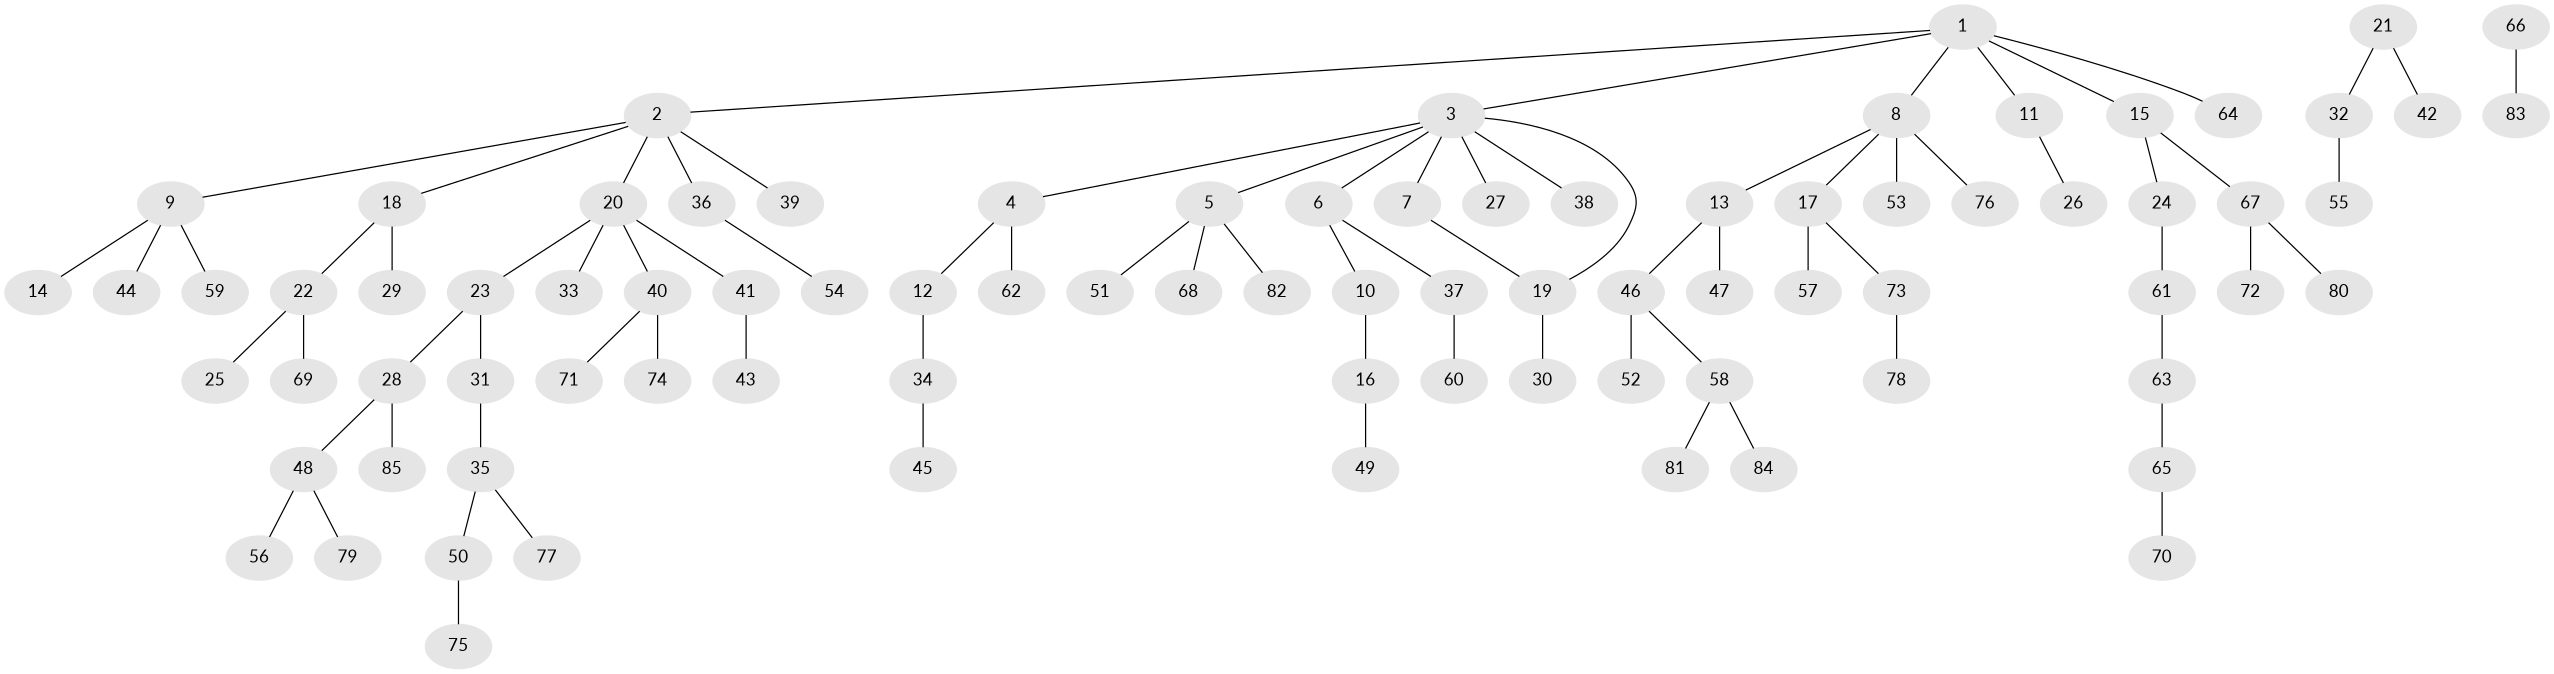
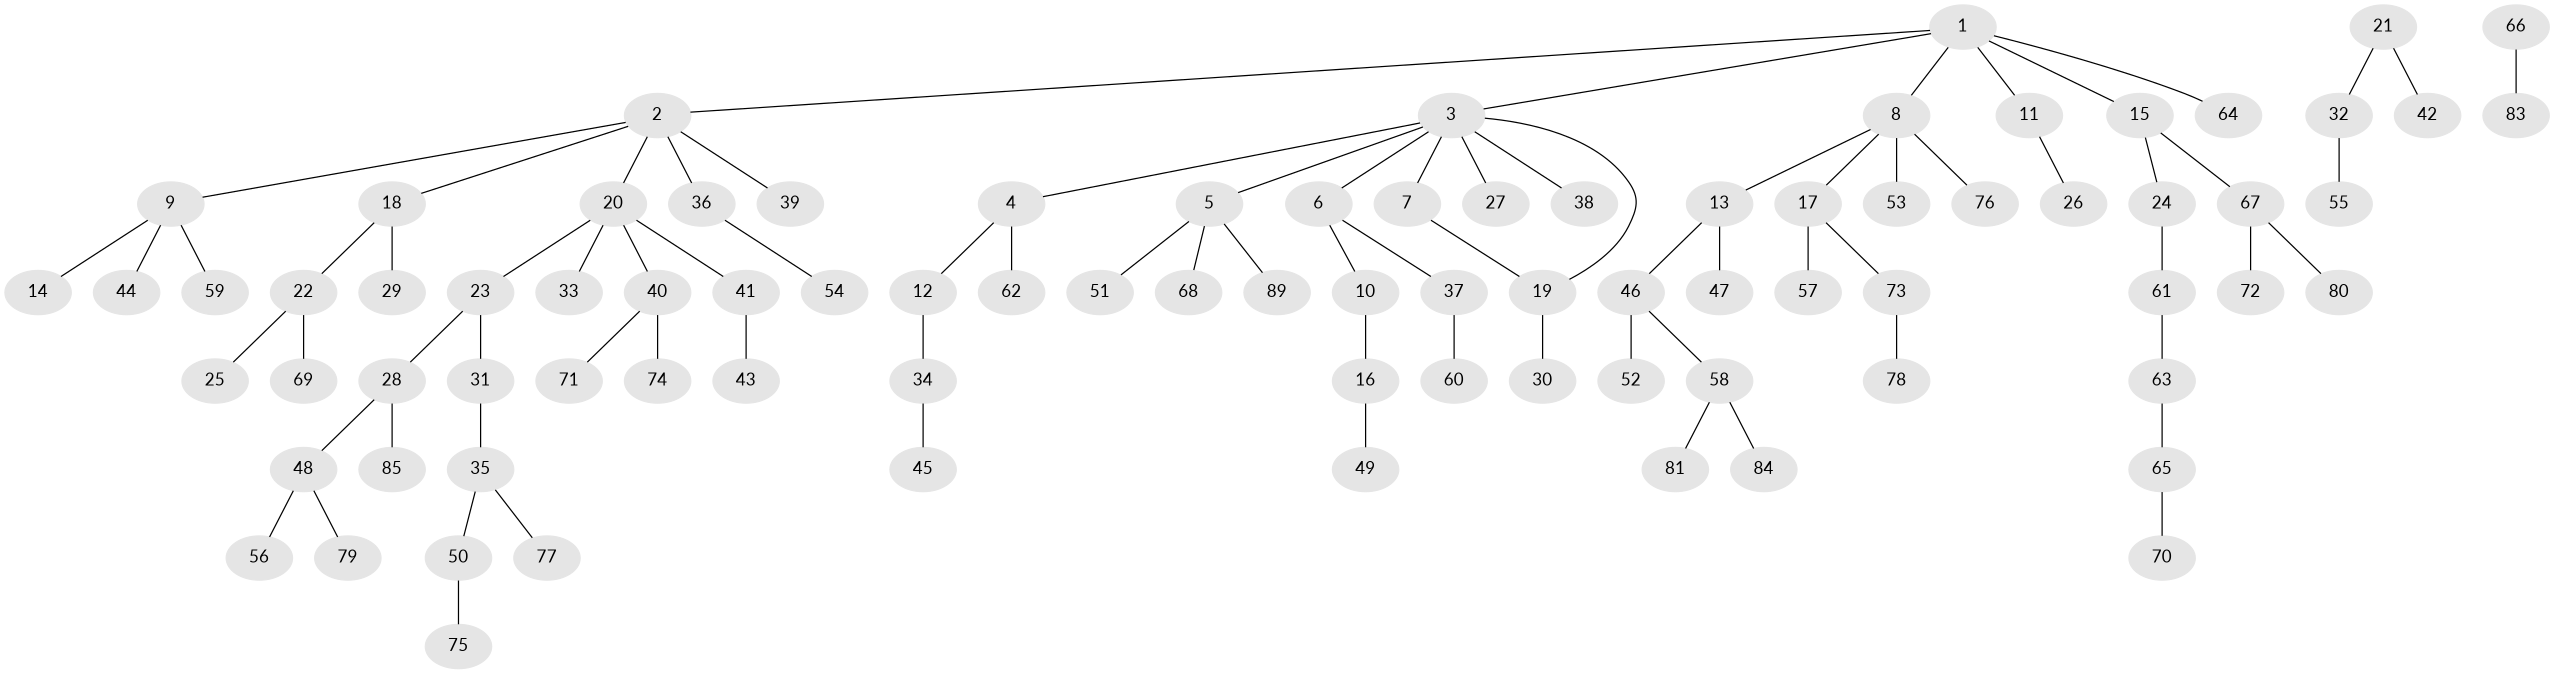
node "82": label "82" -> "89"
